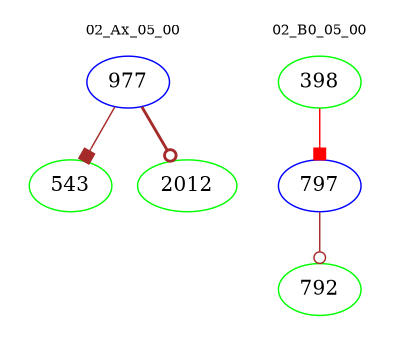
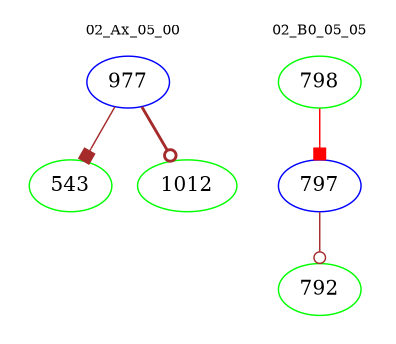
cluster "02_B0_05_00": label "02_B0_05_00" -> "02_B0_05_05"
node "398": label "398" -> "798"
node "2012": label "2012" -> "1012"
